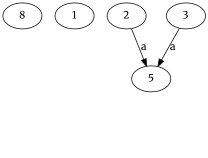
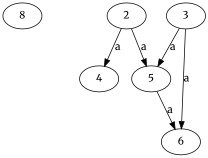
node "1": removed
node "4": added
node "6": added
